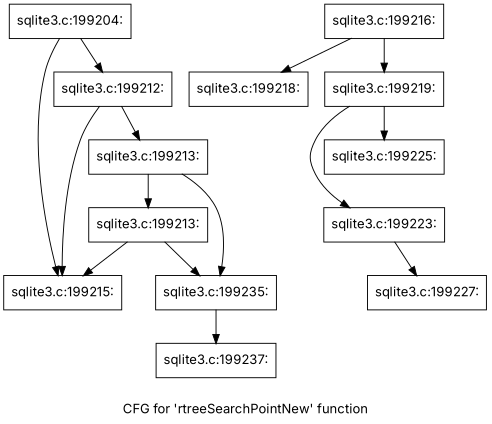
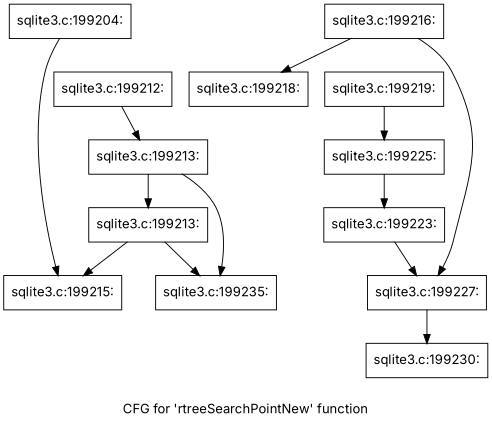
edge "sqlite3.c:199204:" -> "sqlite3.c:199212:": removed
edge "sqlite3.c:199216:" -> "sqlite3.c:199219:": now "sqlite3.c:199216:" -> "sqlite3.c:199227:"
edge "sqlite3.c:199219:" -> "sqlite3.c:199223:": now "sqlite3.c:199225:" -> "sqlite3.c:199223:"
edge "sqlite3.c:199212:" -> "sqlite3.c:199215:": removed
node "sqlite3.c:199237:": removed
node "sqlite3.c:199230:": added
